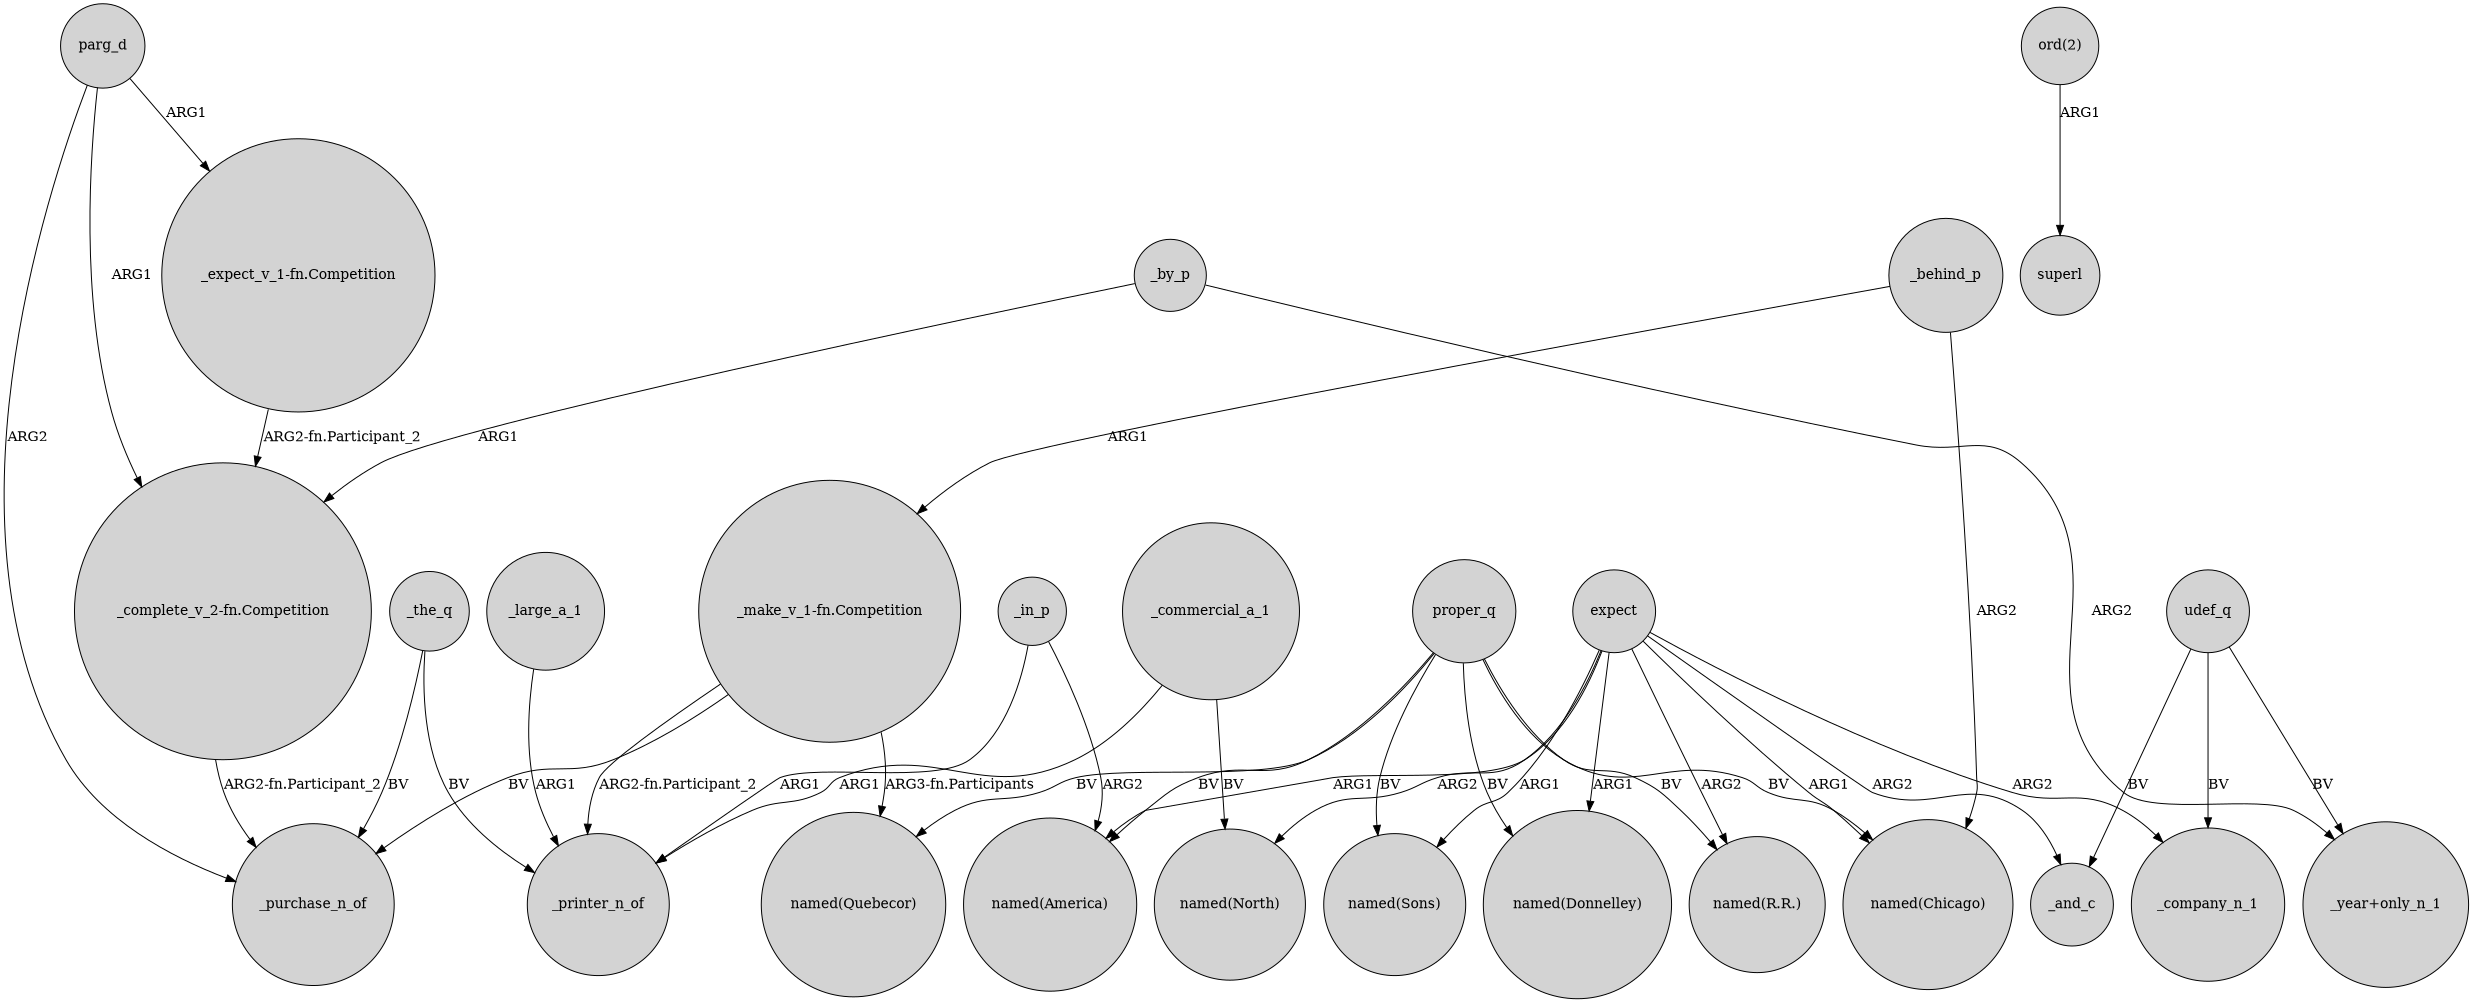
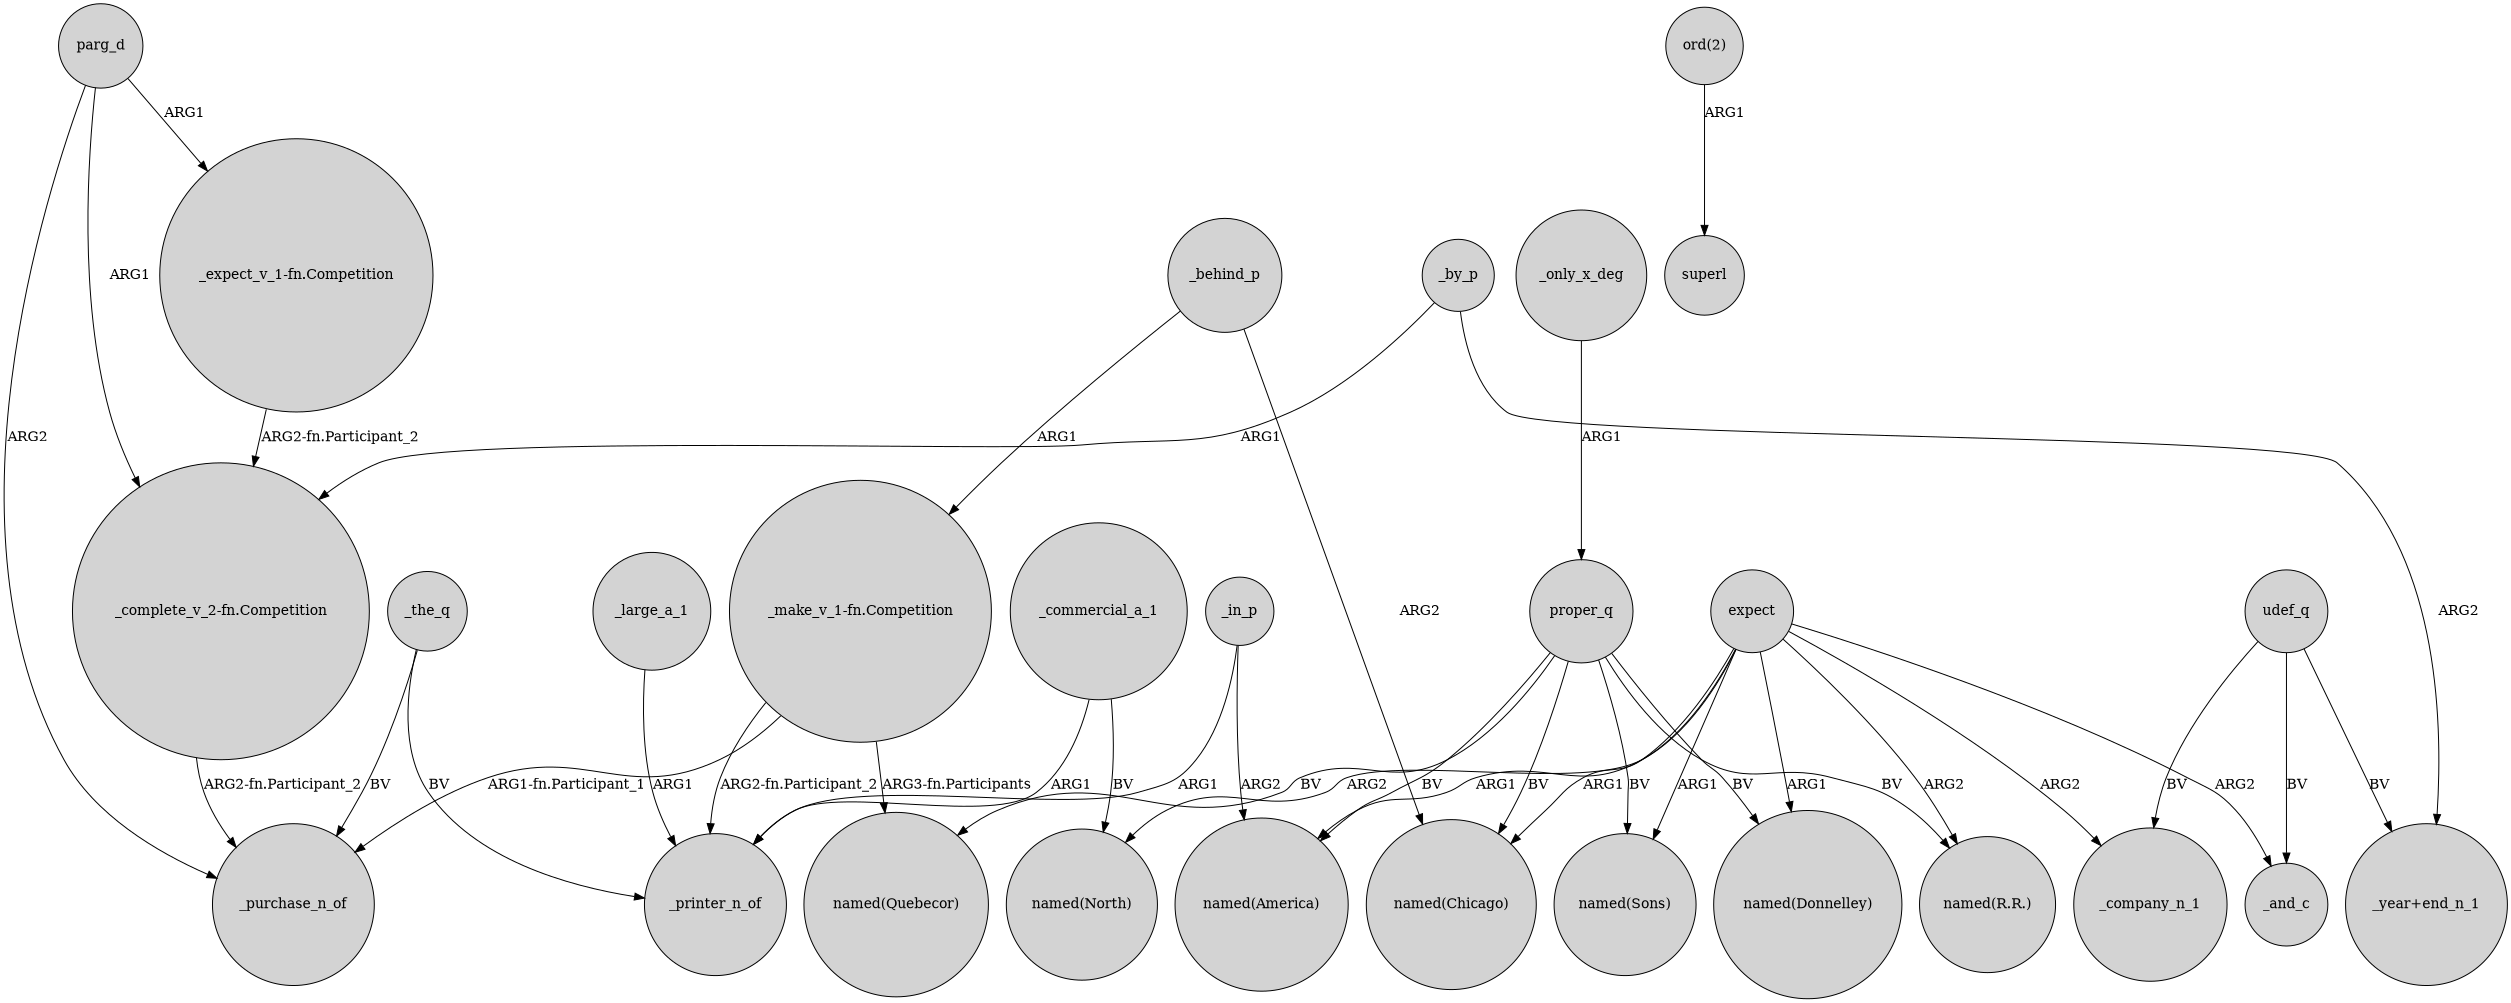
node "_only_x_deg": added
edge "_make_v_1-fn.Competition" -> "_purchase_n_of": label "BV" -> "ARG1-fn.Participant_1"
node "_year+only_n_1": label "_year+only_n_1" -> "_year+end_n_1"
